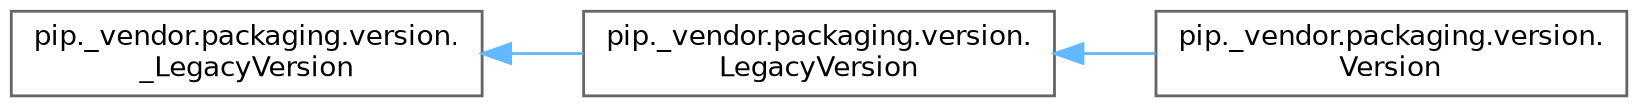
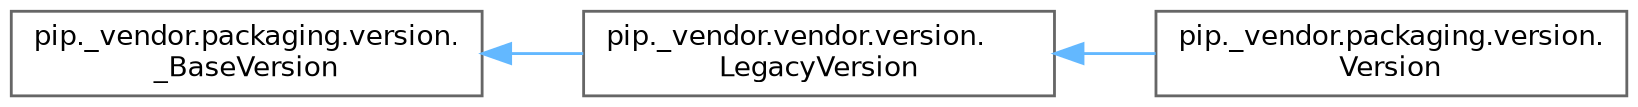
node "pip._vendor.packaging.version. _LegacyVersion": label "pip._vendor.packaging.version. _LegacyVersion" -> "pip._vendor.packaging.version. _BaseVersion"
node "pip._vendor.packaging.version. LegacyVersion": label "pip._vendor.packaging.version. LegacyVersion" -> "pip._vendor.vendor.version. LegacyVersion"
